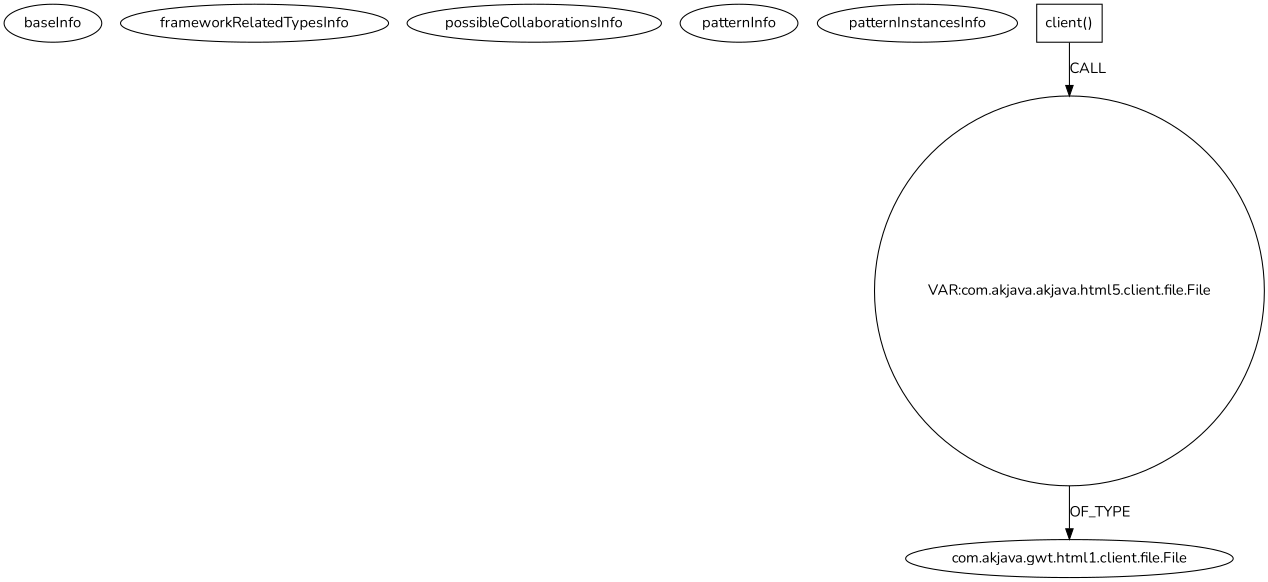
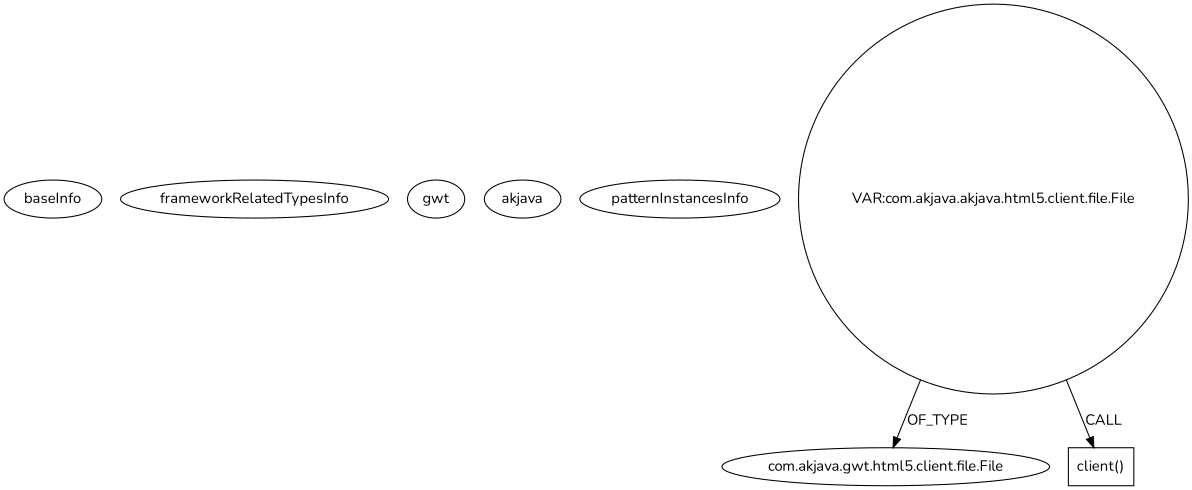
node "possibleCollaborationsInfo": label "possibleCollaborationsInfo" -> "gwt"
node "patternInfo": label "patternInfo" -> "akjava"
edge "client()" -> "VAR:com.akjava.akjava.html5.client.file.File": reversed
node "com.akjava.gwt.html1.client.file.File": label "com.akjava.gwt.html1.client.file.File" -> "com.akjava.gwt.html5.client.file.File"
